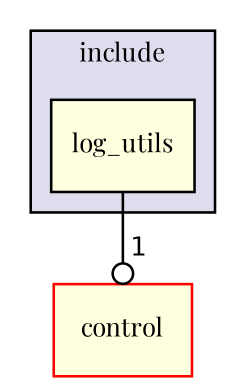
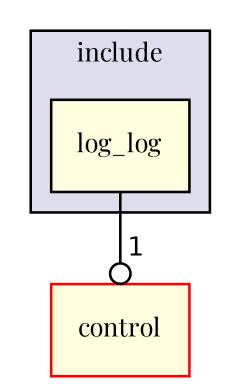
node "log_utils": label "log_utils" -> "log_log"
